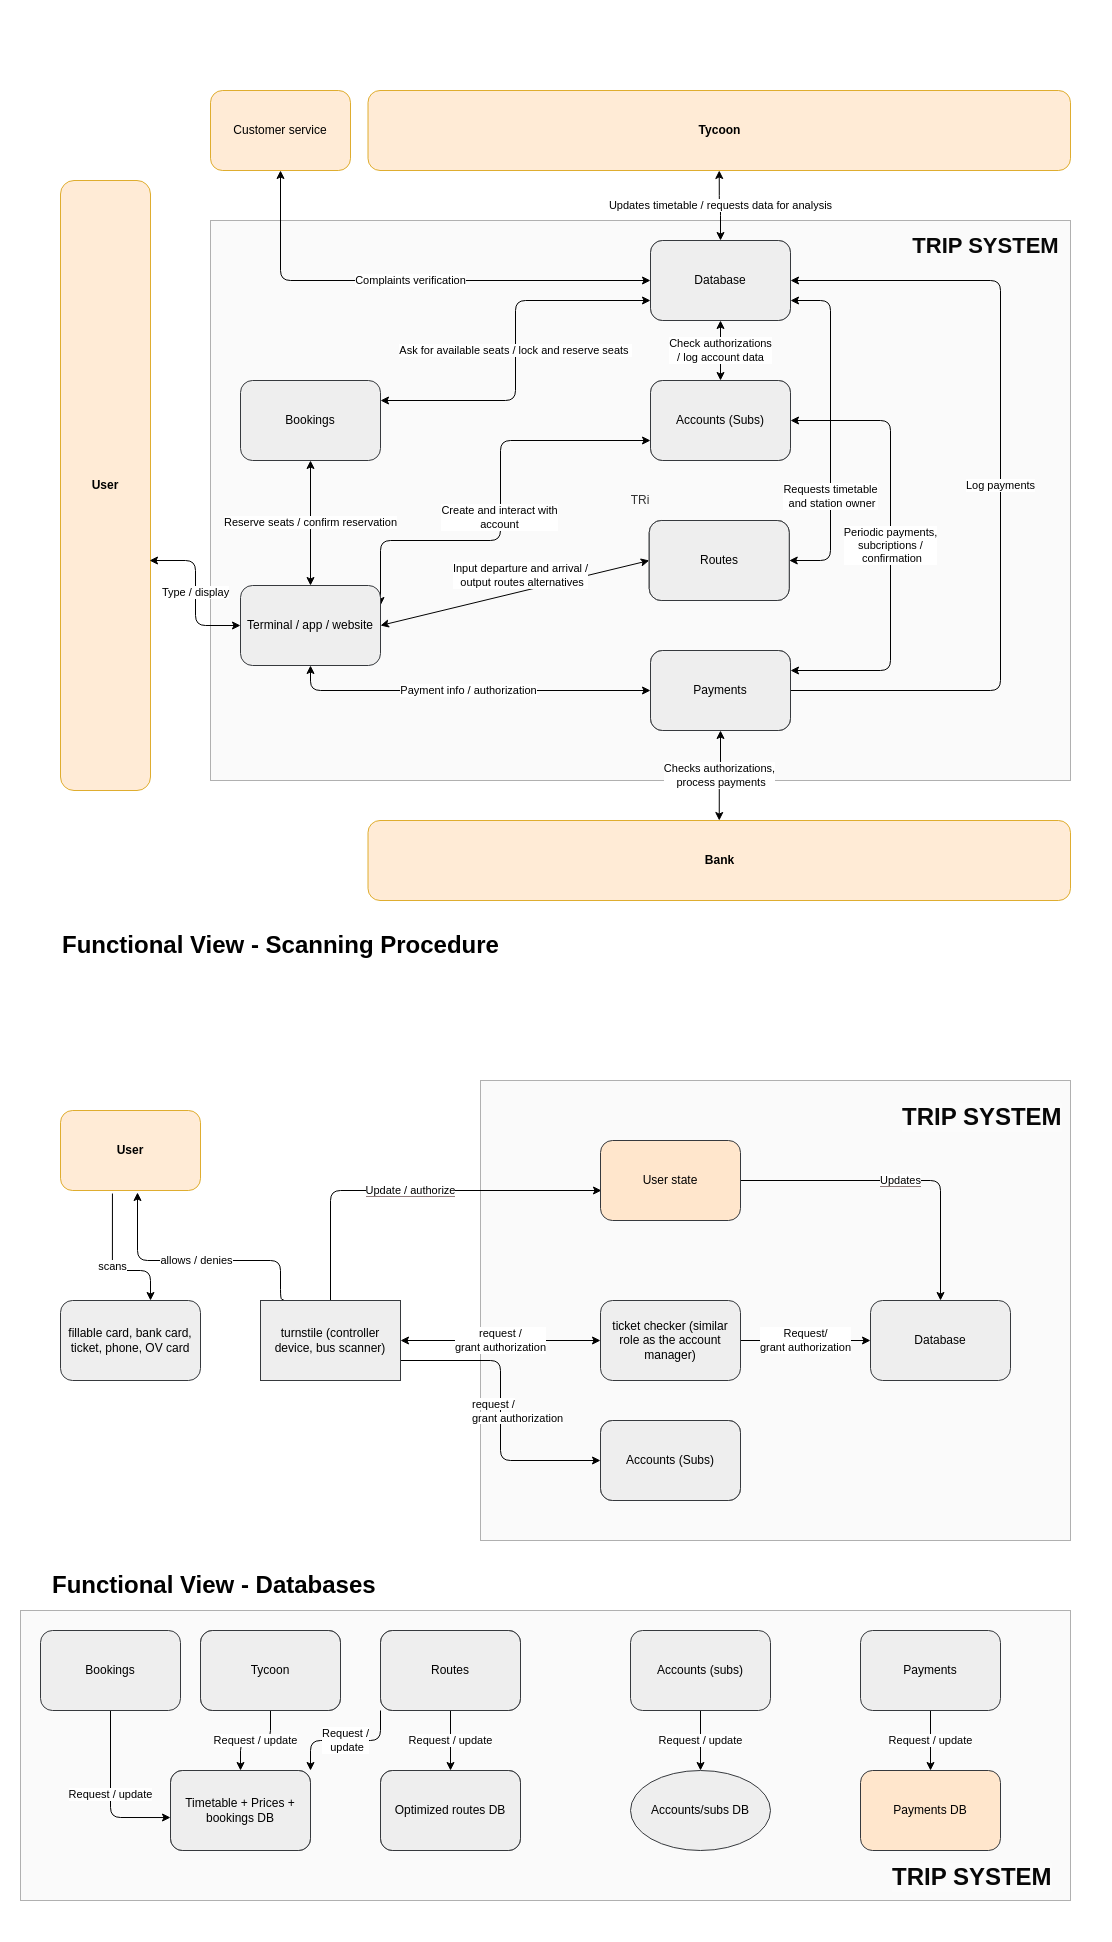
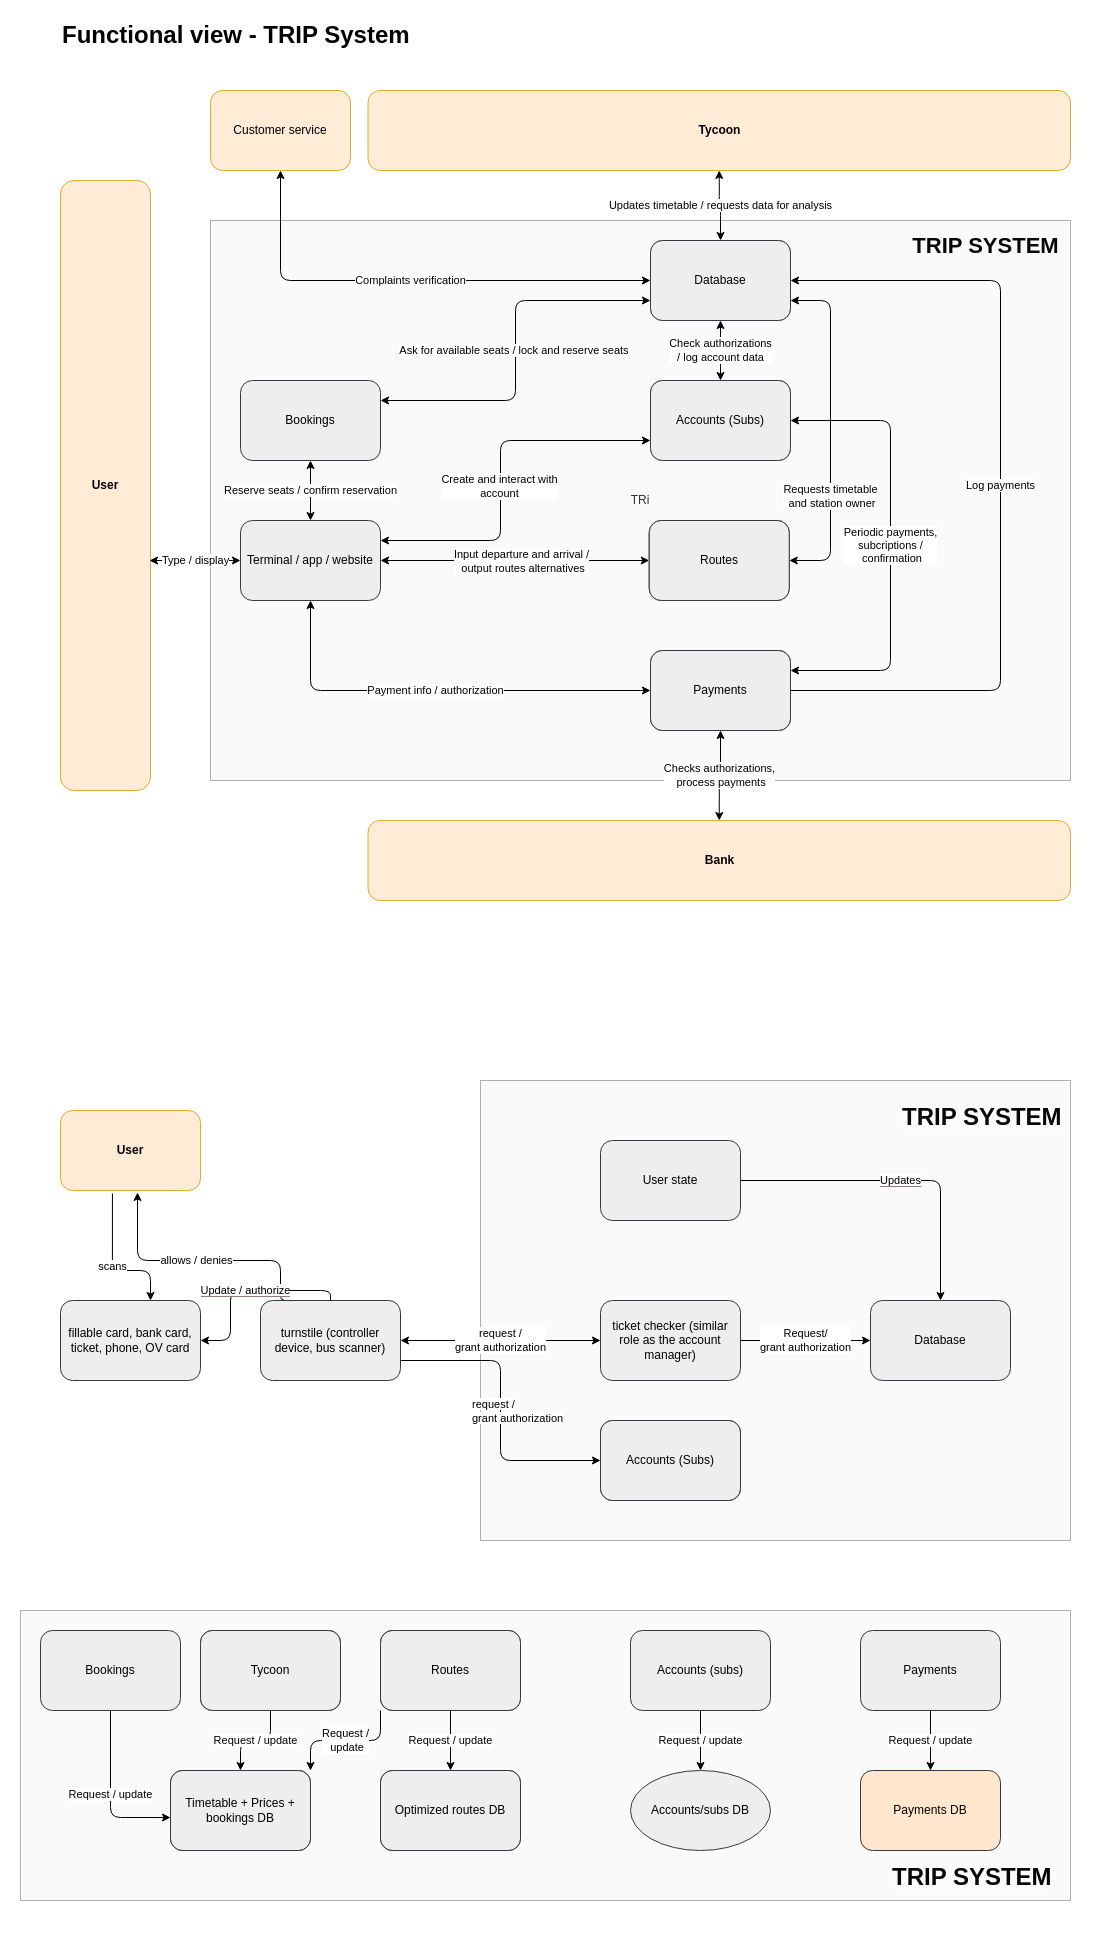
node "Functional view - TRIP System": added
node "Terminal / app / website": moved (311, 626) -> (311, 561)
node "Functional View - Scanning Procedure": removed
node "User state": fillcolor #ffe6cc -> #eeeeee
edge "turnstile (controller device, bus scanner)" -> "User state": now "turnstile (controller device, bus scanner)" -> "fillable card, bank card, ticket, phone, OV card"
node "turnstile (controller device, bus scanner)": shape rectangle -> rounded rectangle
node "Functional View - Databases": removed
